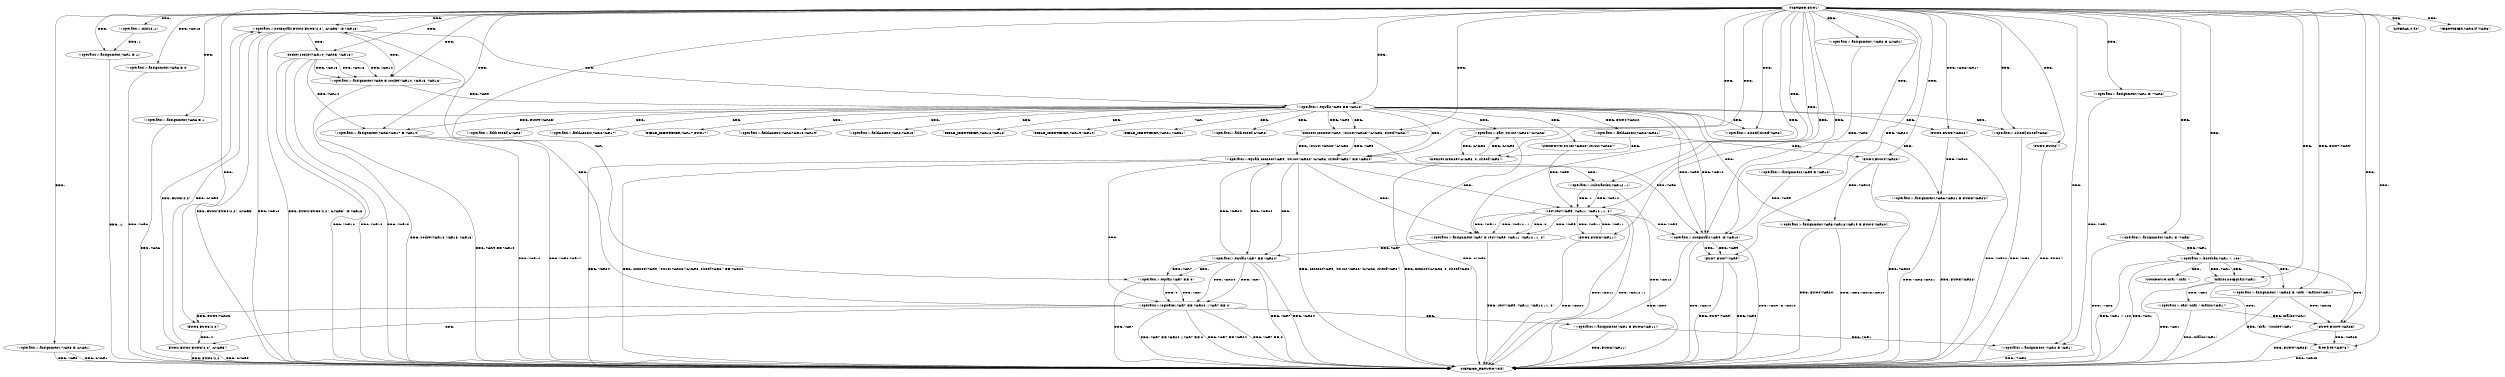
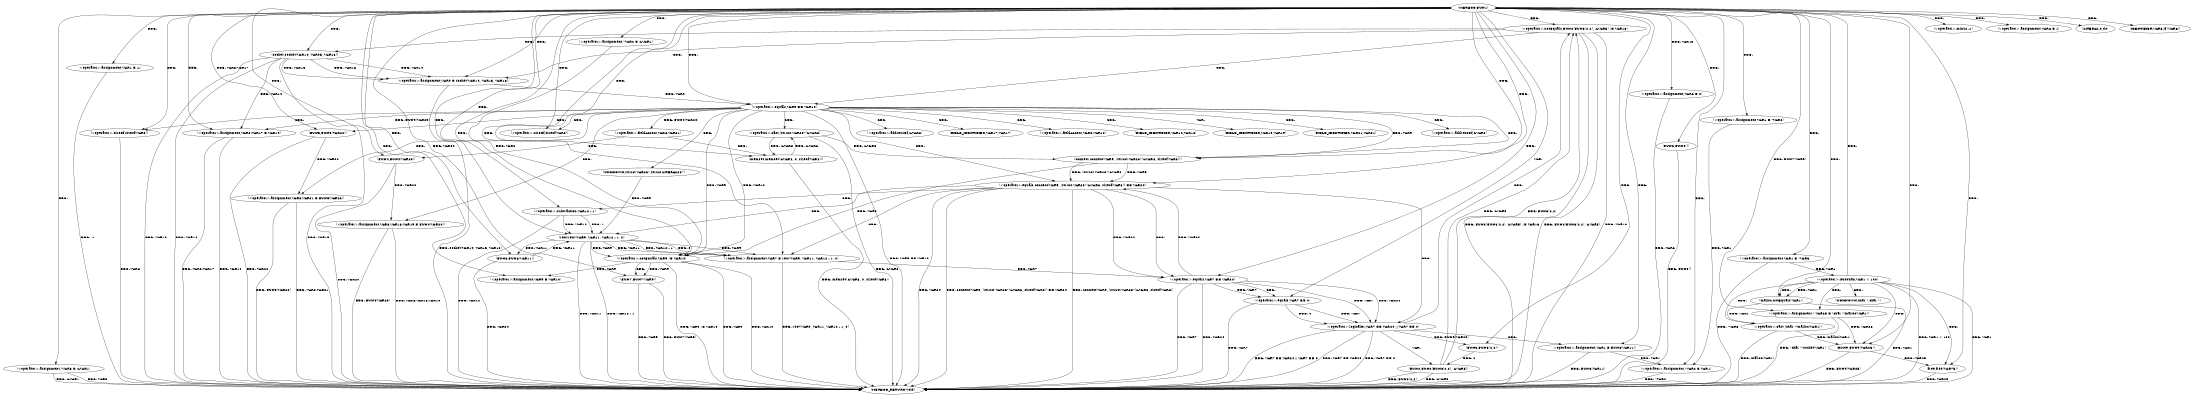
edge "(<operator>.minus,-1)" -> "(<operator>.assignment,VAR1 = -1)": removed, label "DDG: 1"
edge "(METHOD,FUN1)" -> "(<operator>.assignment,VAR1 = FUN6(VAR11))": added, label "DDG:"
node "(<operator>.fieldAccess,VAR8.VAR17)": removed
node "(FIELD_IDENTIFIER,VAR17,FUN17)": label "(FIELD_IDENTIFIER,VAR17,FUN17)" -> "(FIELD_IDENTIFIER,VAR17,VAR17)"
node "(<operator>.fieldAccess,VAR8.VAR18.VAR19)": removed
node "(UNKNOWN,struct VAR23*,struct VAR23*)": label "(UNKNOWN,struct VAR23*,struct VAR23*)" -> "(UNKNOWN,struct VAR23*,struct LITERAL23*)"
edge "(<operator>.cast,(struct VAR23*)&VAR8)" -> "(connect,connect(VAR9, (struct VAR23*)&VAR8, sizeof(VAR8)))": added, label "DDG: &VAR8"
edge "(METHOD,FUN1)" -> "(<operator>.equals,VAR7 == VAR24)": added, label "DDG:"
edge "(<operator>.assignment,VAR9 = VAR10)" -> "(<operator>.notEquals,VAR9 != VAR10)": reversed
edge "(<operator>.lessThan,VAR1 < 100)" -> "(<operator>.cast,(char *)malloc(VAR1))": added, label "CDG:"
edge "(<operator>.logicalOr,VAR7 == VAR24 || VAR7 == 0)" -> "(FUN2,FUN2(FUN3(2,2), &VAR5))": label "CDG: " -> "VAR: "
edge "(<operator>.assignment,VAR6 = 1)" -> "(METHOD_RETURN,void)": removed, label "DDG: VAR6"
